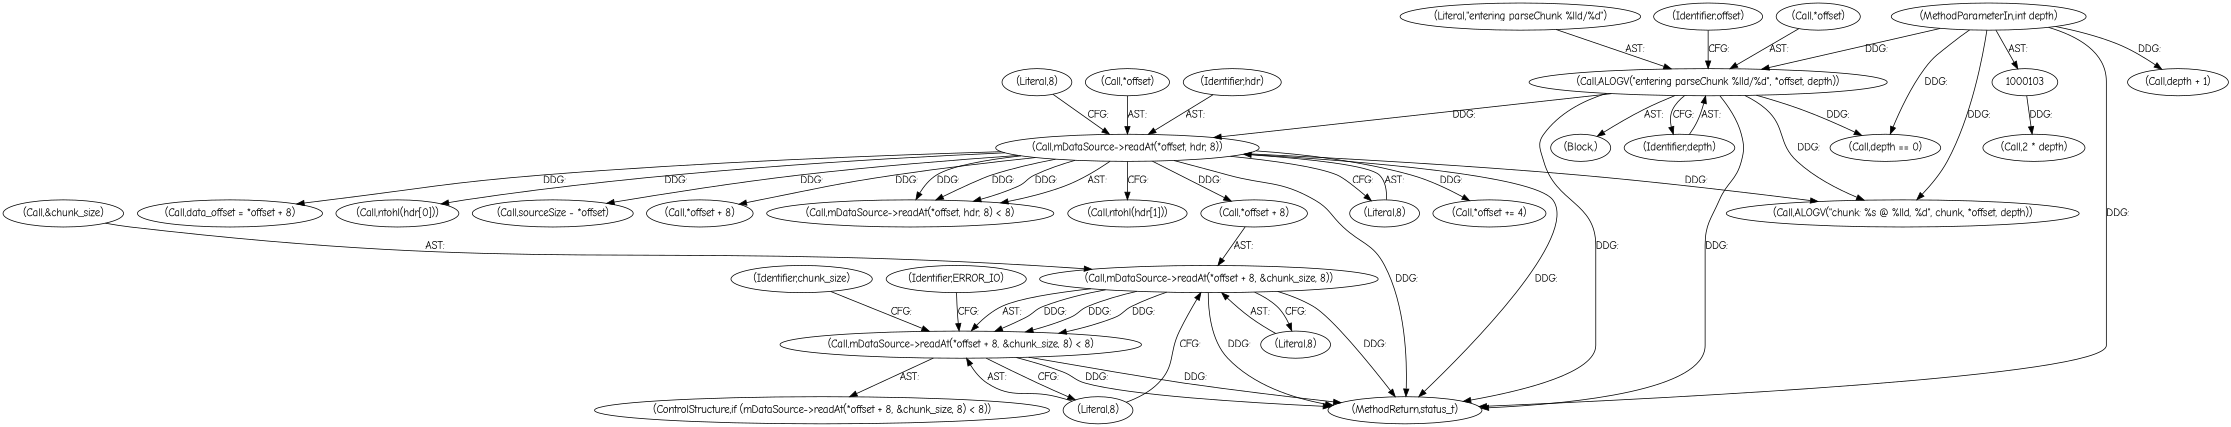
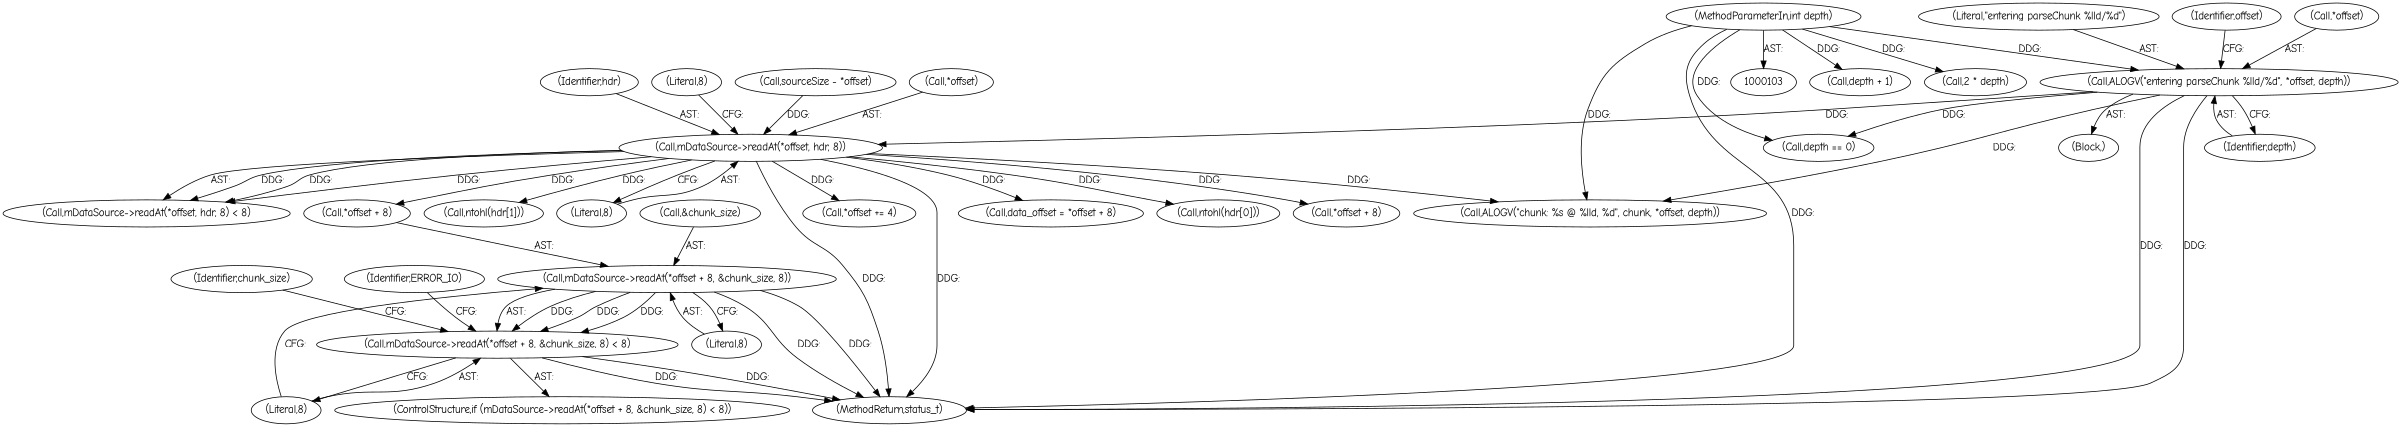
edge "1000103" -> "(Call,2 * depth)": now "(MethodParameterIn,int depth)" -> "(Call,2 * depth)"
edge "(Call,mDataSource->readAt(*offset, hdr, 8))" -> "(Call,sourceSize - *offset)": reversed
edge "(Call,mDataSource->readAt(*offset, hdr, 8))" -> "(Call,ntohl(hdr[1]))": label "CFG: " -> "DDG: "
